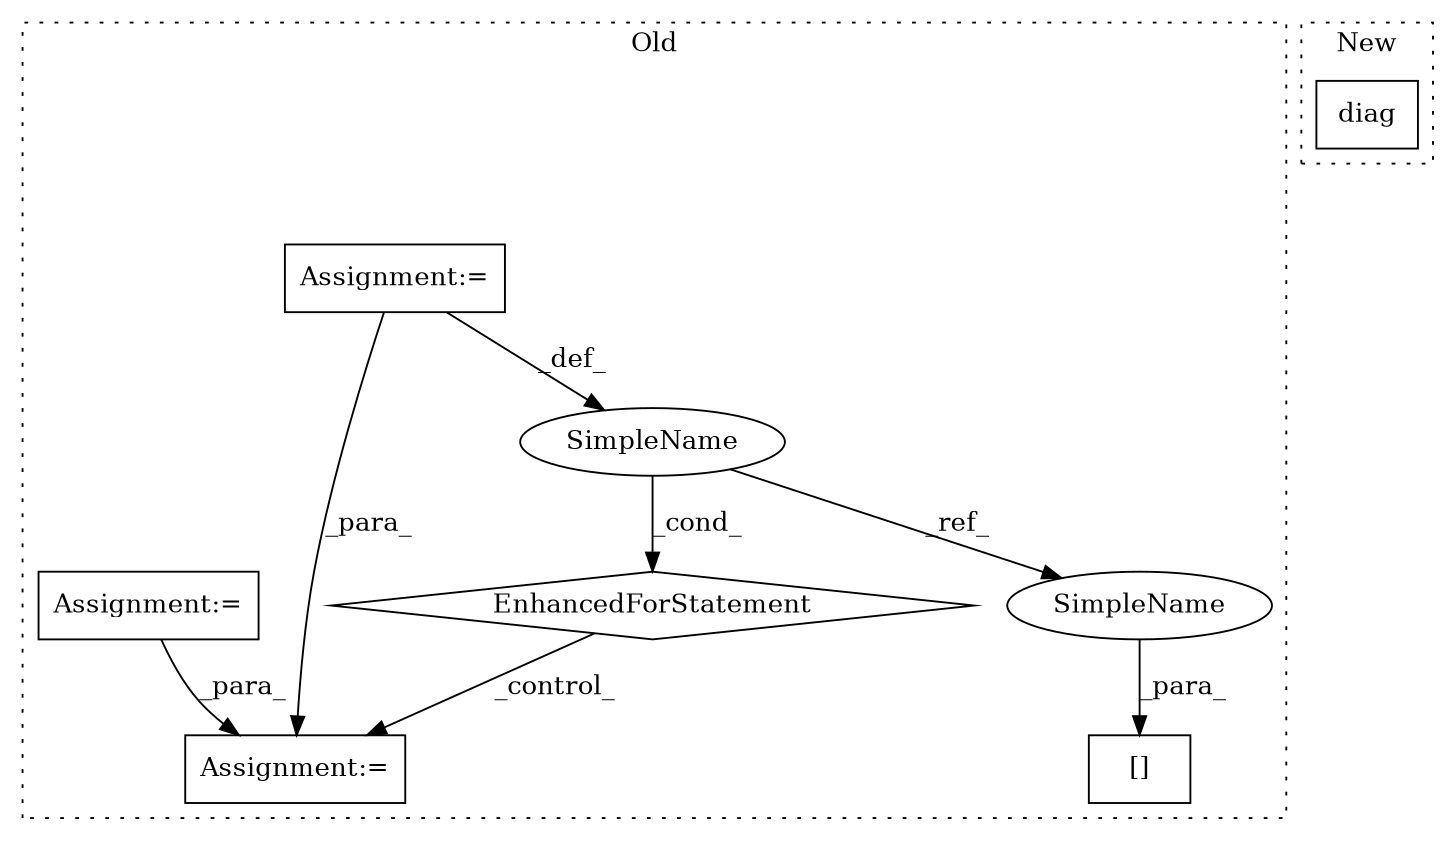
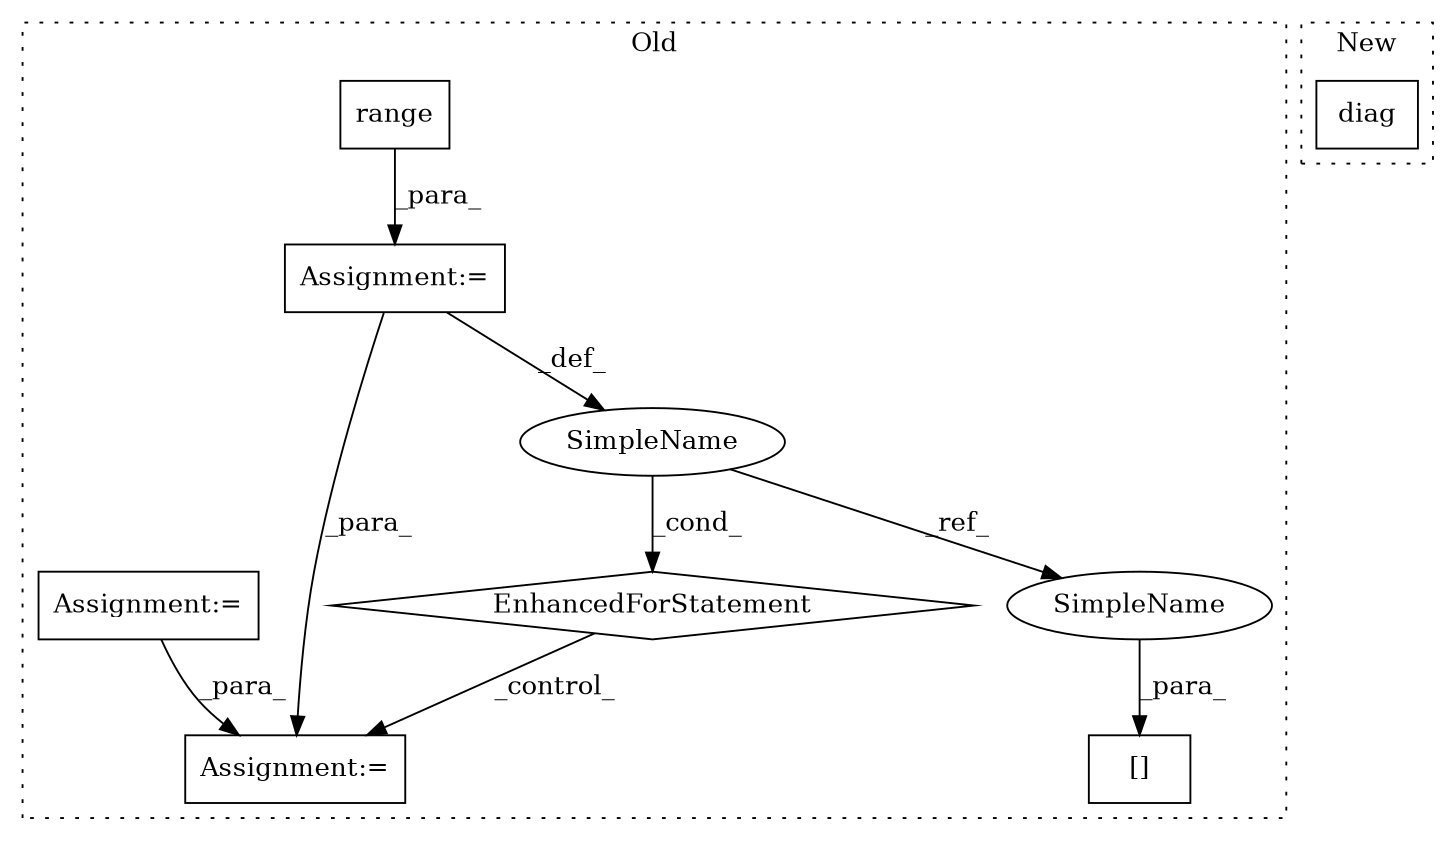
node "range": added
